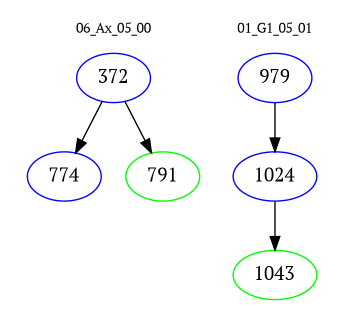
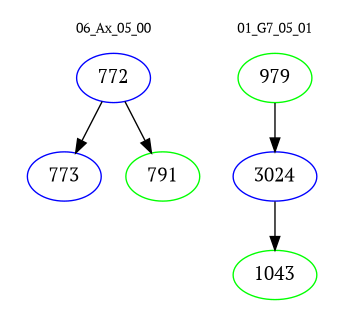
cluster "01_G1_05_01": label "01_G1_05_01" -> "01_G7_05_01"
node "372": label "372" -> "772"
node "979": color blue -> green
node "774": label "774" -> "773"
node "1024": label "1024" -> "3024"
